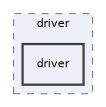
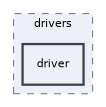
cluster "driver": label "driver" -> "drivers"
